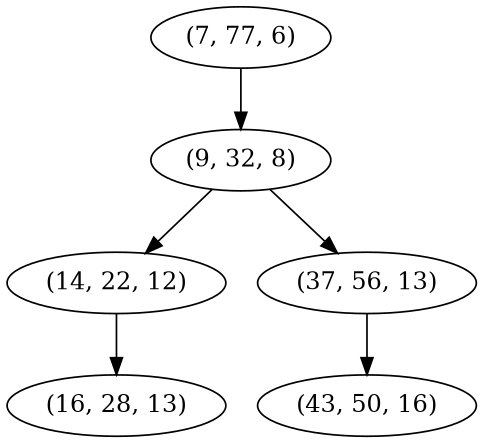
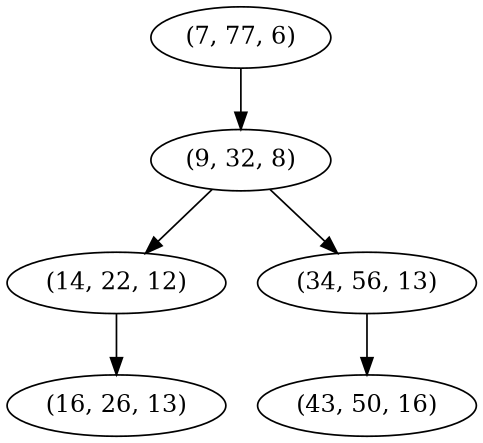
node "(37, 56, 13)": label "(37, 56, 13)" -> "(34, 56, 13)"
node "(16, 28, 13)": label "(16, 28, 13)" -> "(16, 26, 13)"
